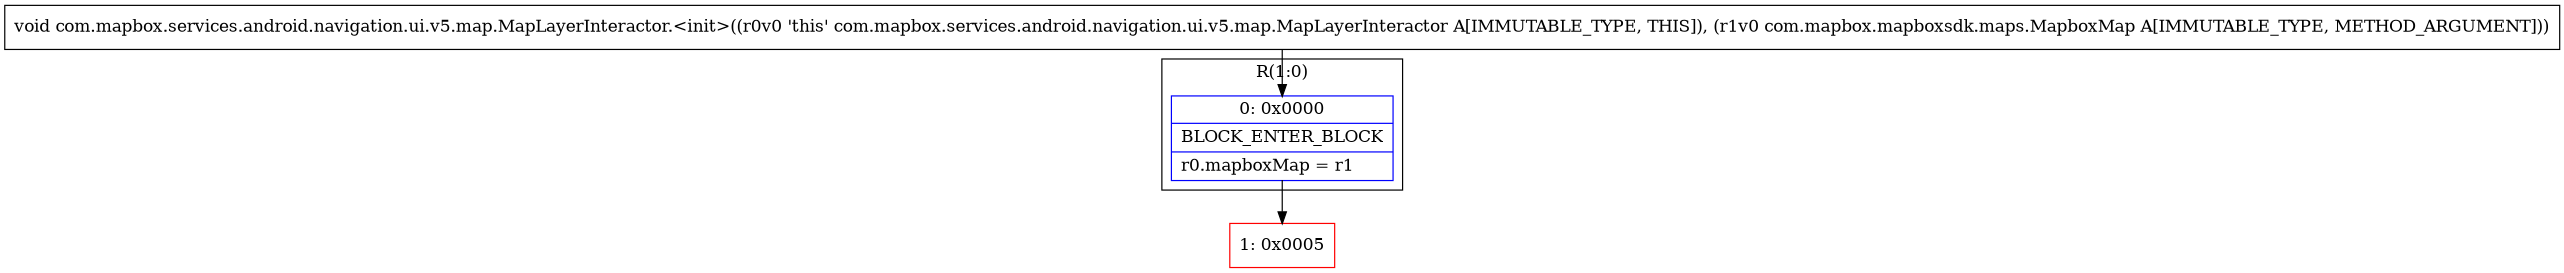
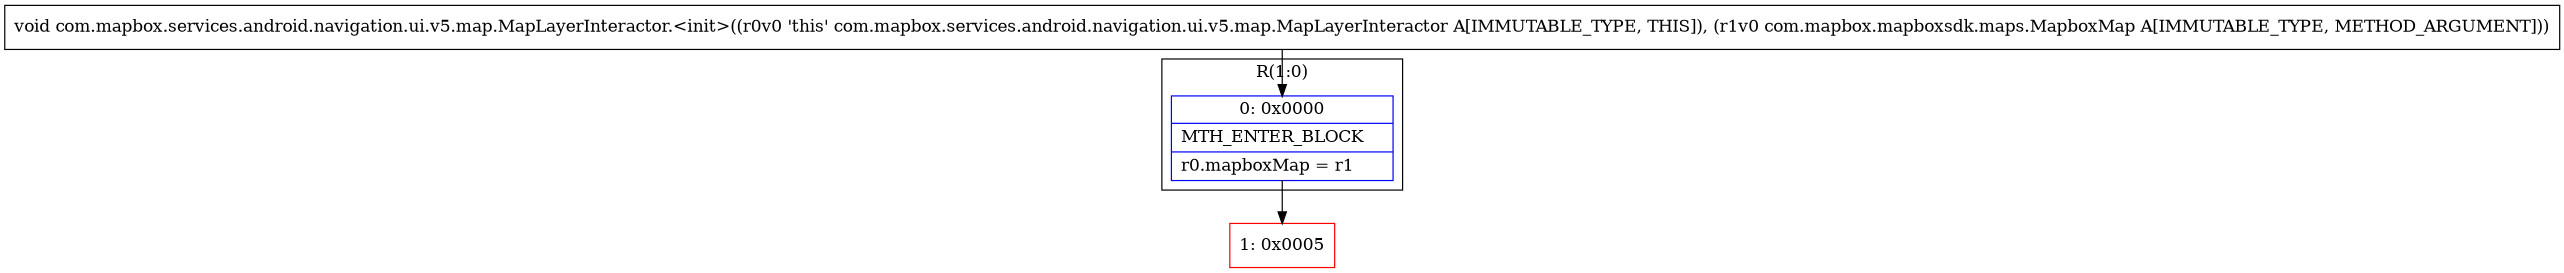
node "0: 0x0000": text "BLOCK_ENTER_BLOCK" -> "MTH_ENTER_BLOCK"
